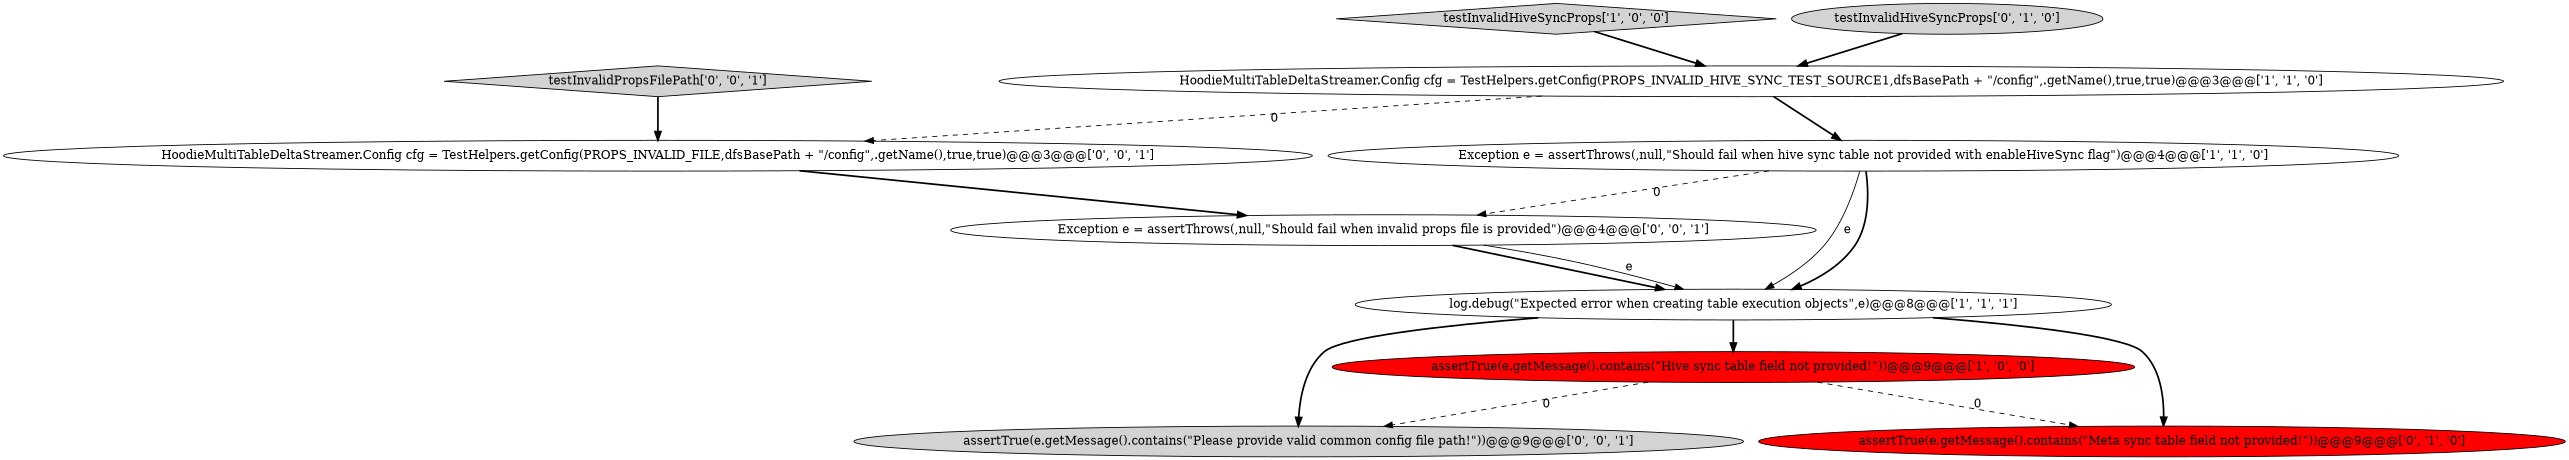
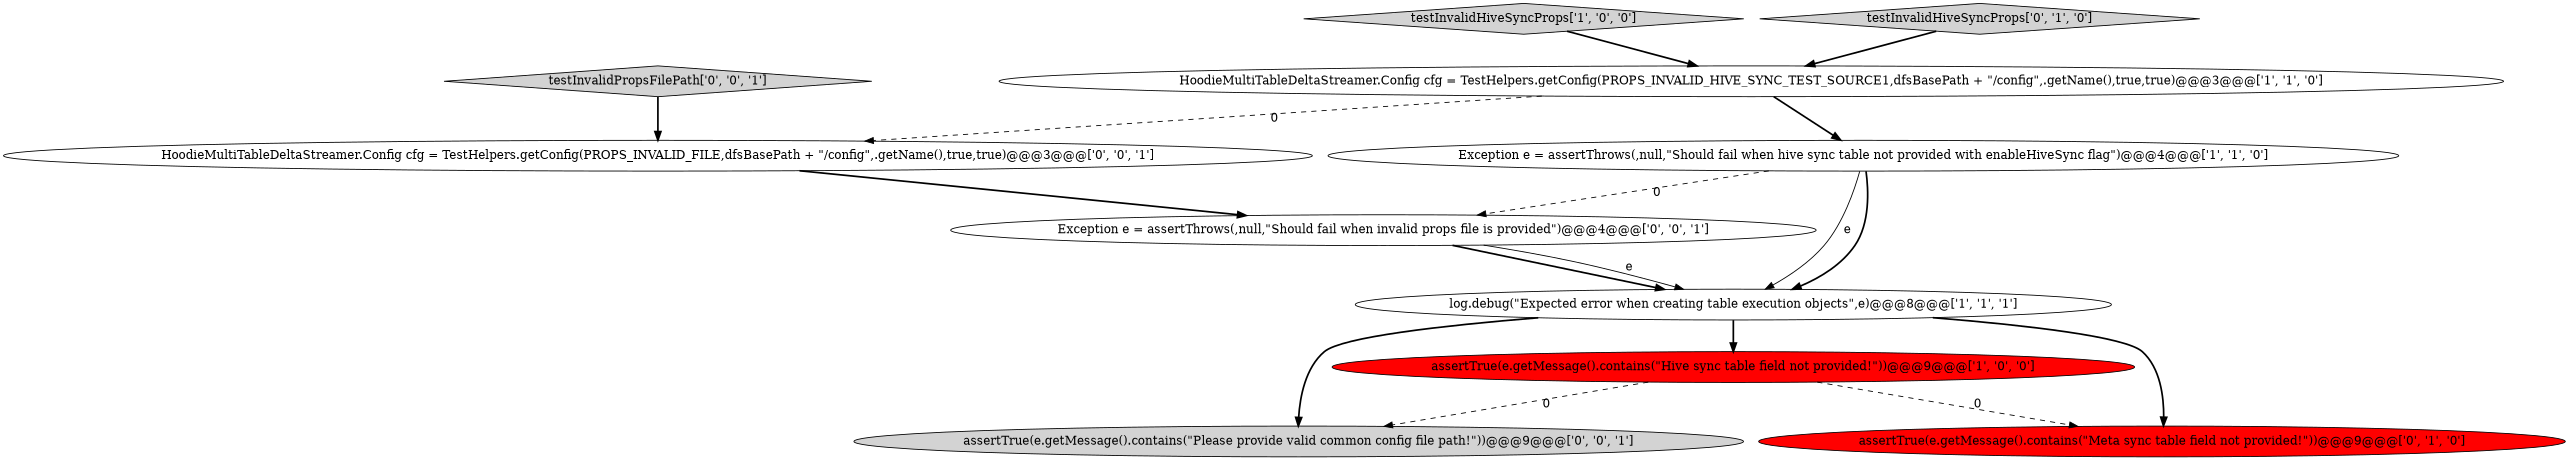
node "testInvalidHiveSyncProps['0', '1', '0']": shape ellipse -> diamond
